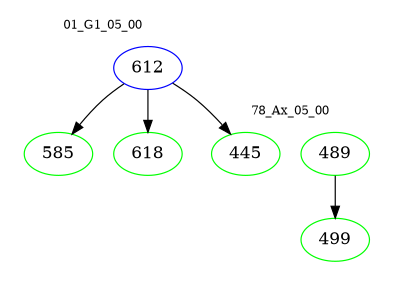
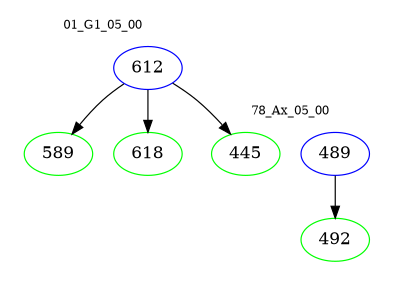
node "585": label "585" -> "589"
node "489": color green -> blue
node "499": label "499" -> "492"
